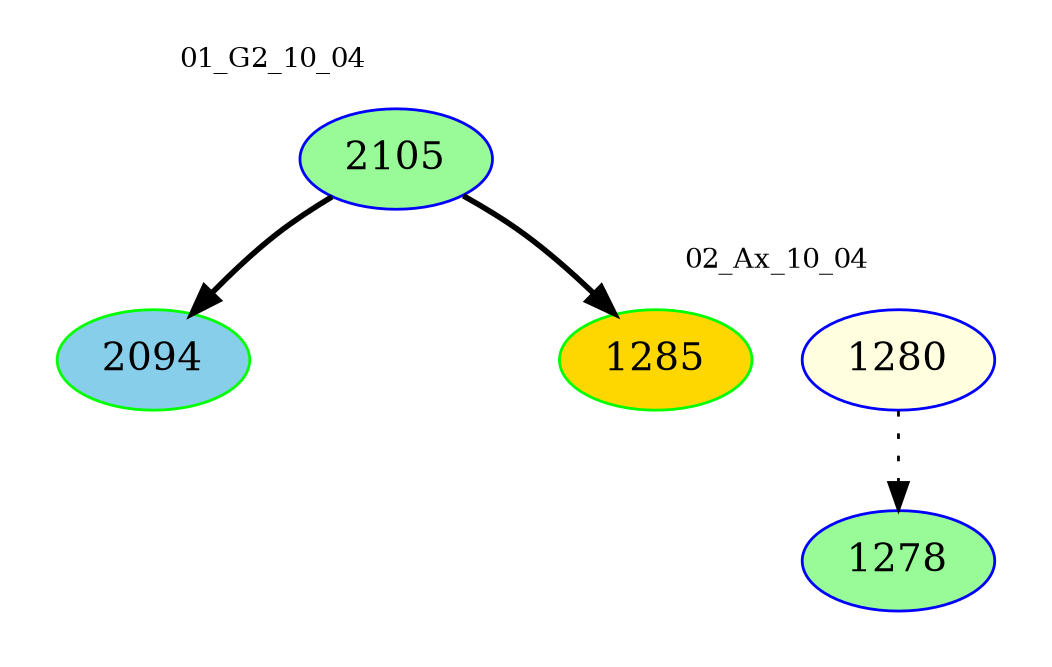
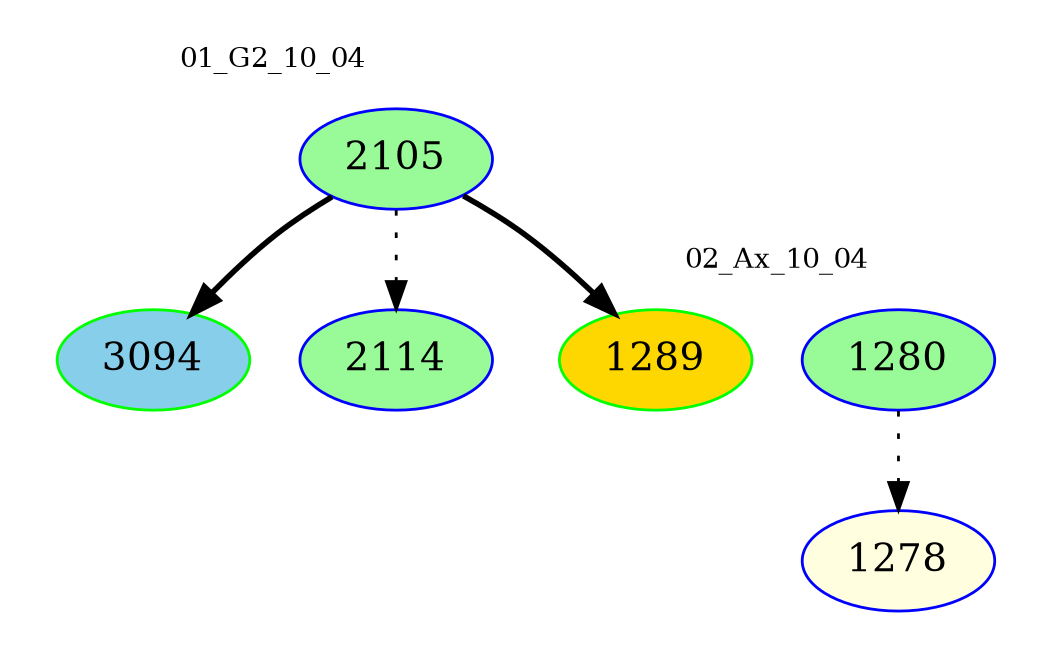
node "2094": label "2094" -> "3094"
node "2114": added
node "1285": label "1285" -> "1289"
node "1280": fillcolor lightyellow -> palegreen
node "1278": fillcolor palegreen -> lightyellow
